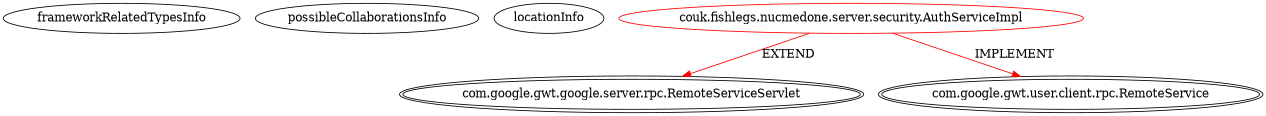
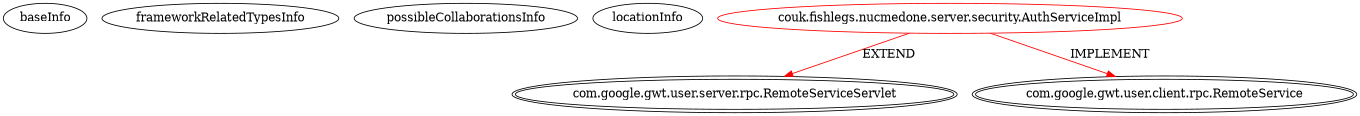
node "baseInfo": added
node "com.google.gwt.google.server.rpc.RemoteServiceServlet": label "com.google.gwt.google.server.rpc.RemoteServiceServlet" -> "com.google.gwt.user.server.rpc.RemoteServiceServlet"
